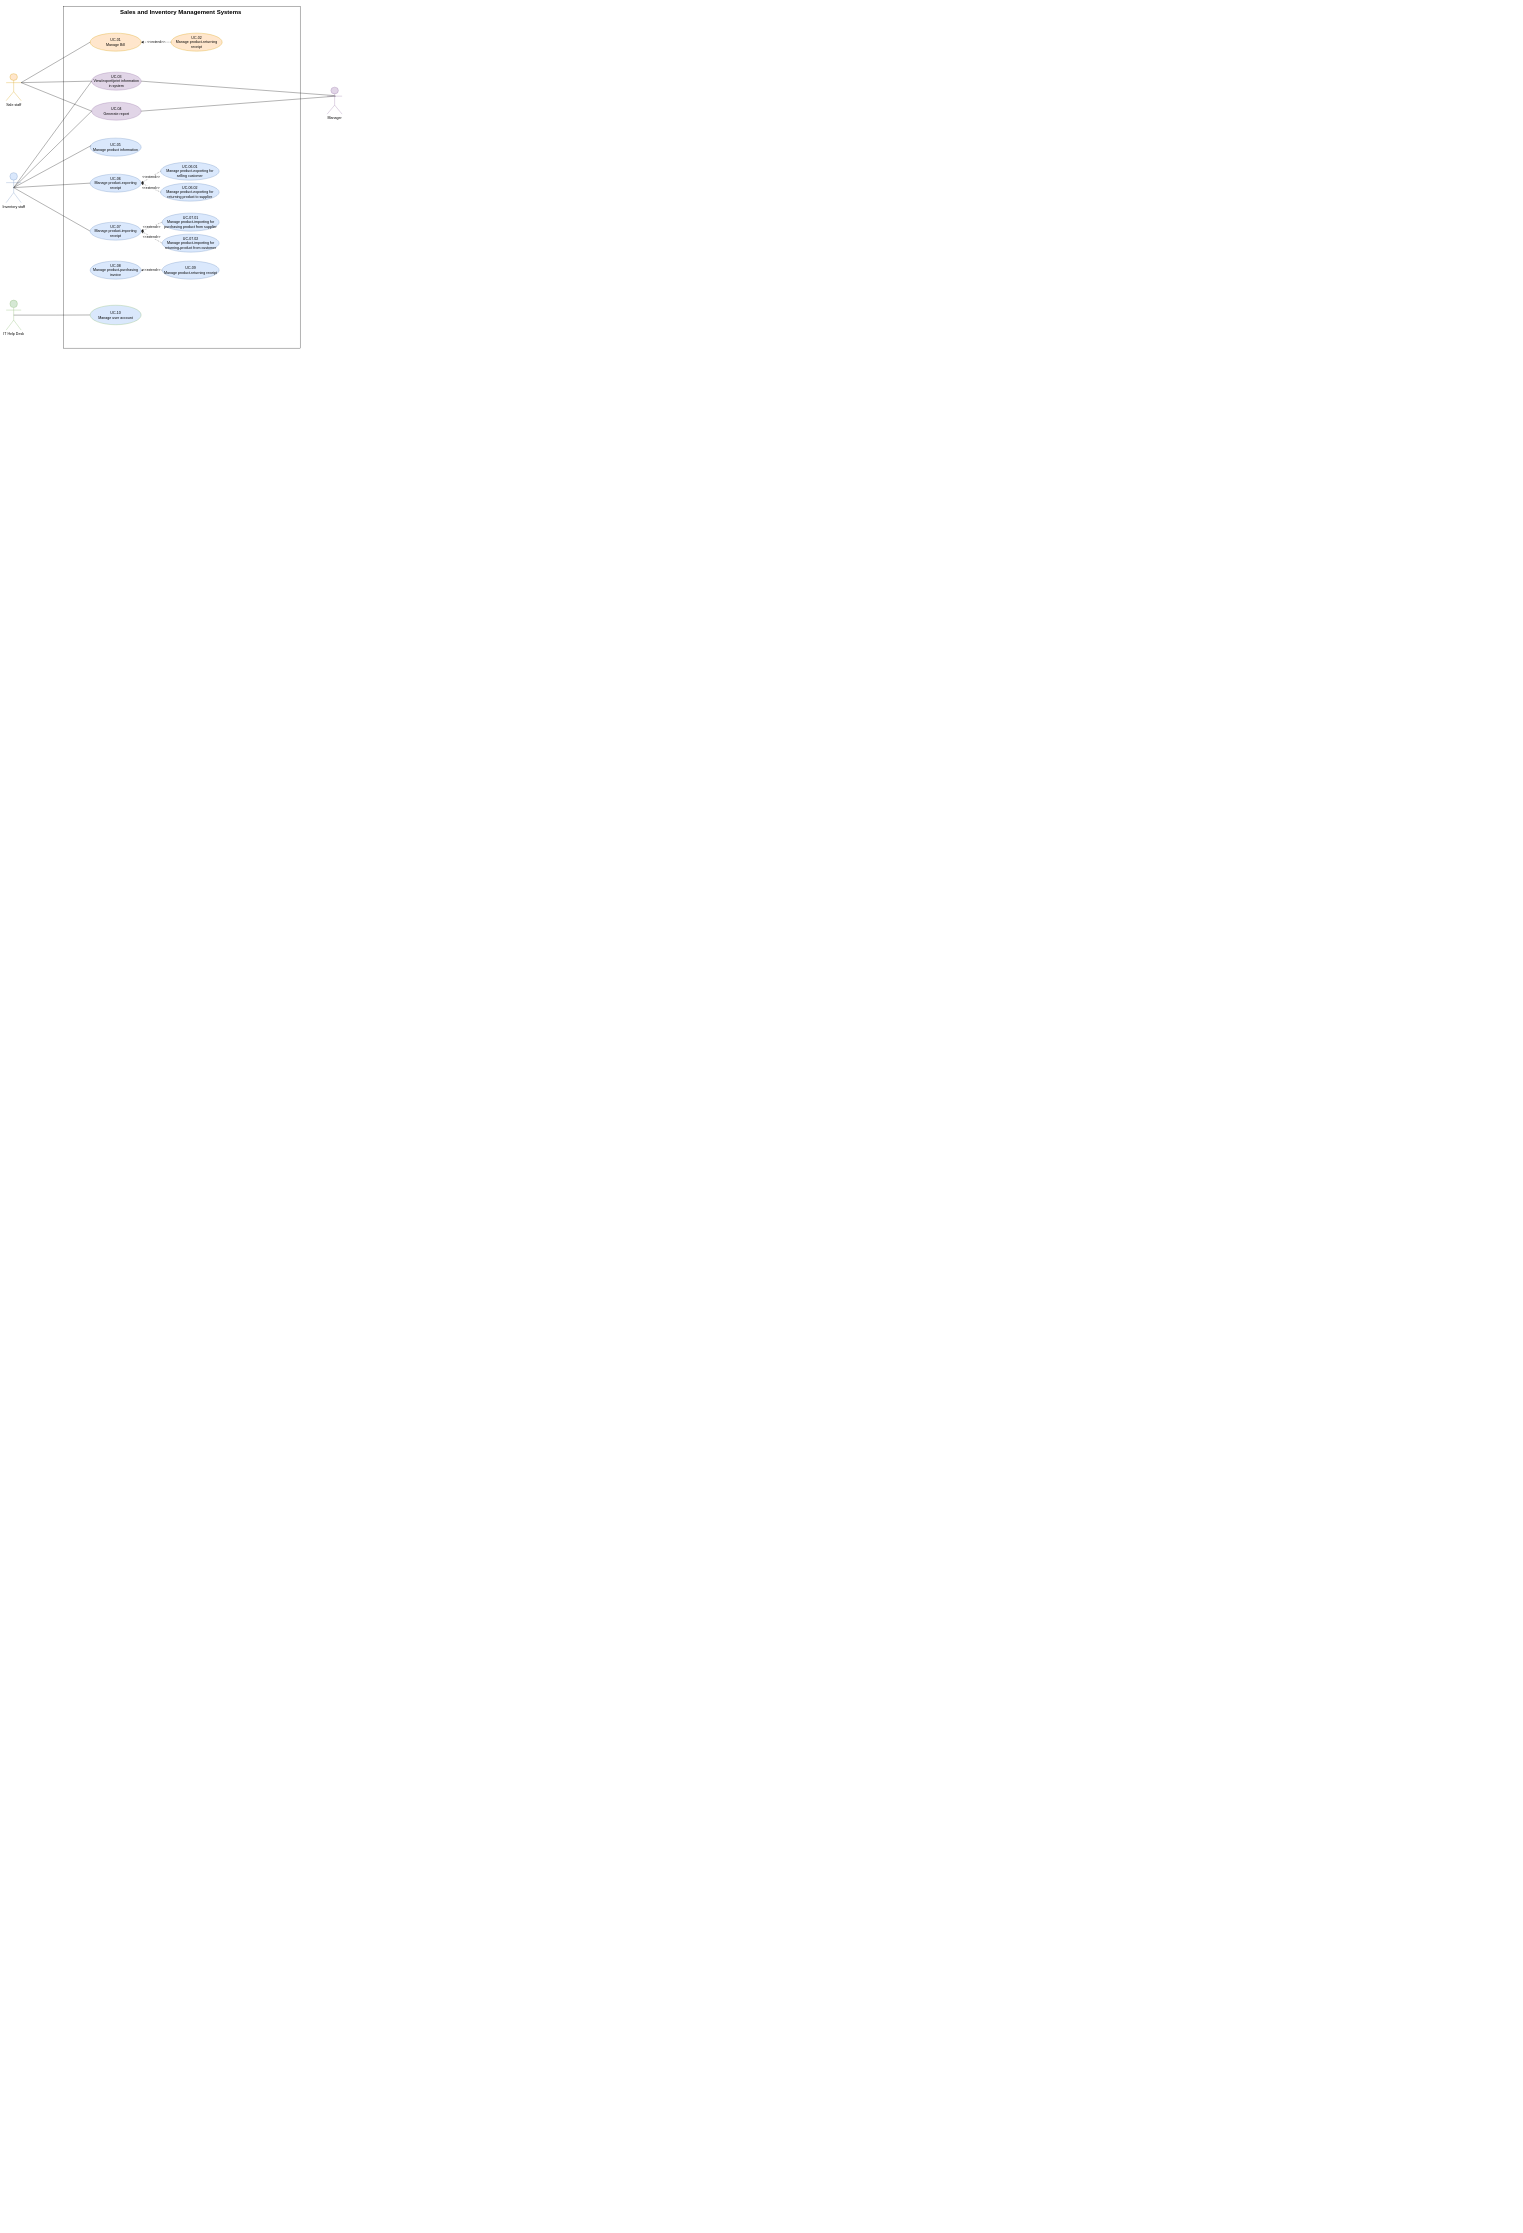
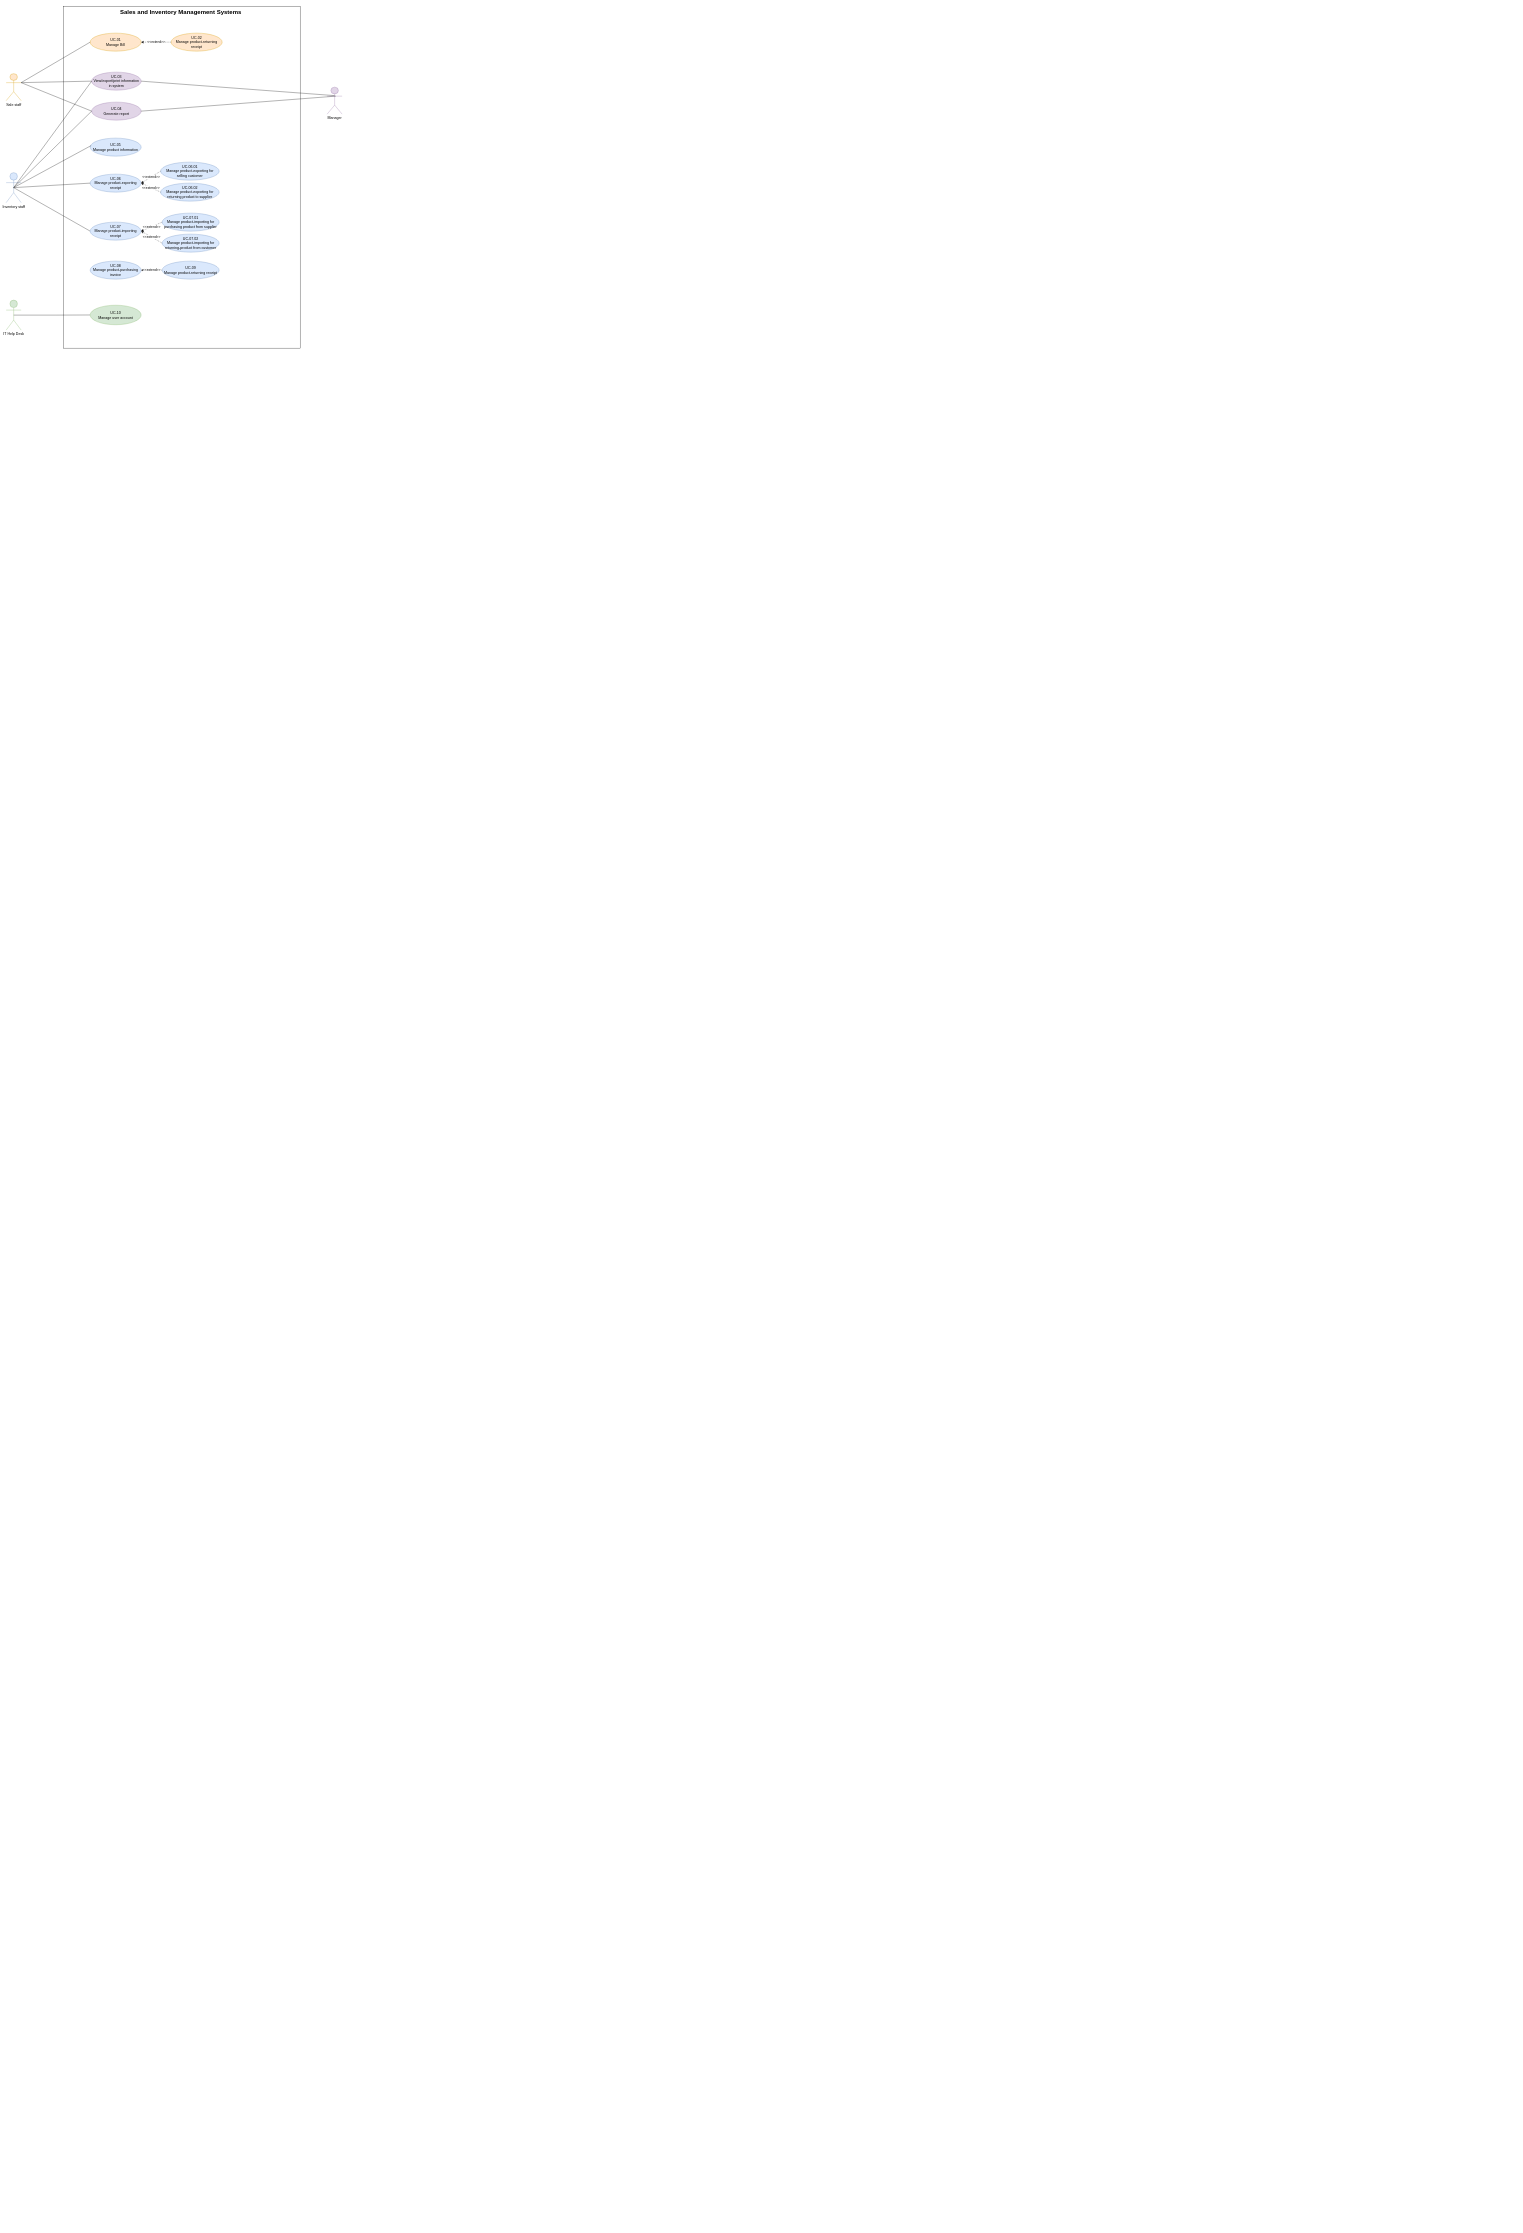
node "UC-10 Manage user account": fillcolor #dae8fc -> #d5e8d4
